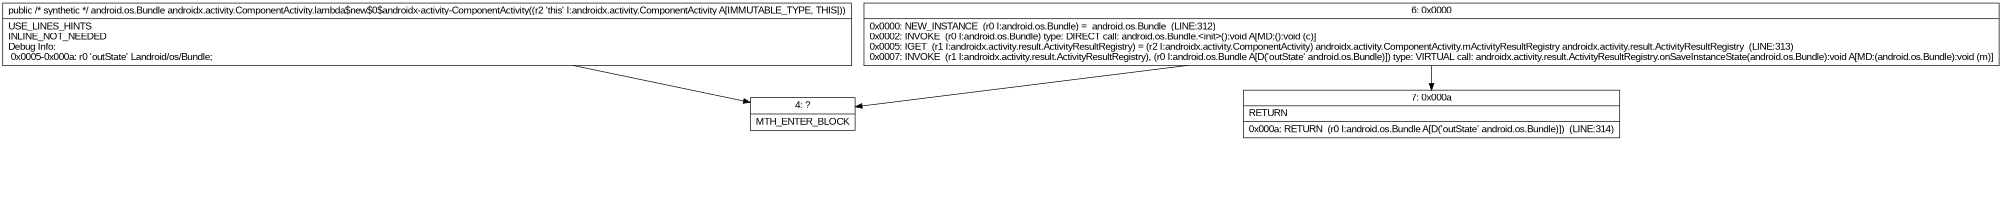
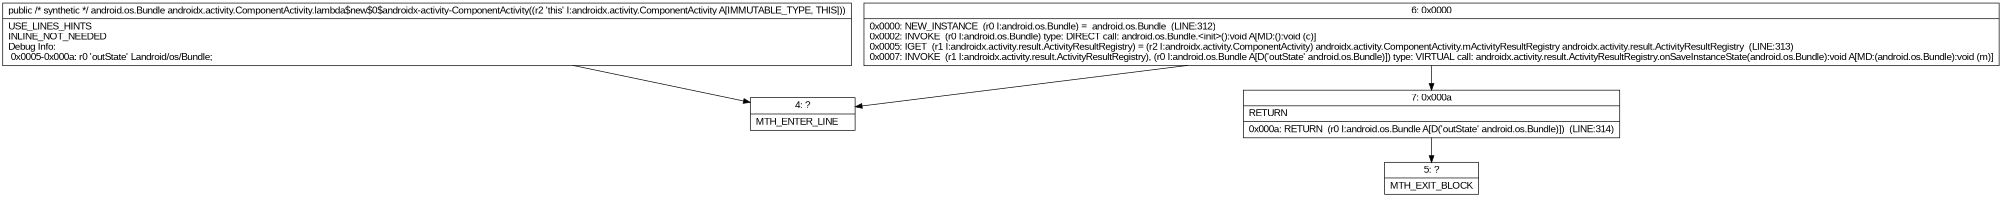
node "4: ?": text "MTH_ENTER_BLOCK" -> "MTH_ENTER_LINE"
node "5: ?": added
